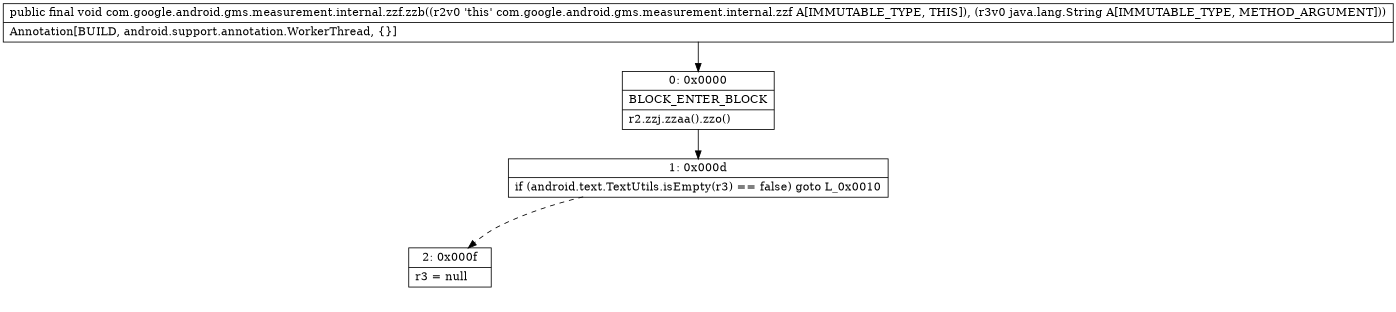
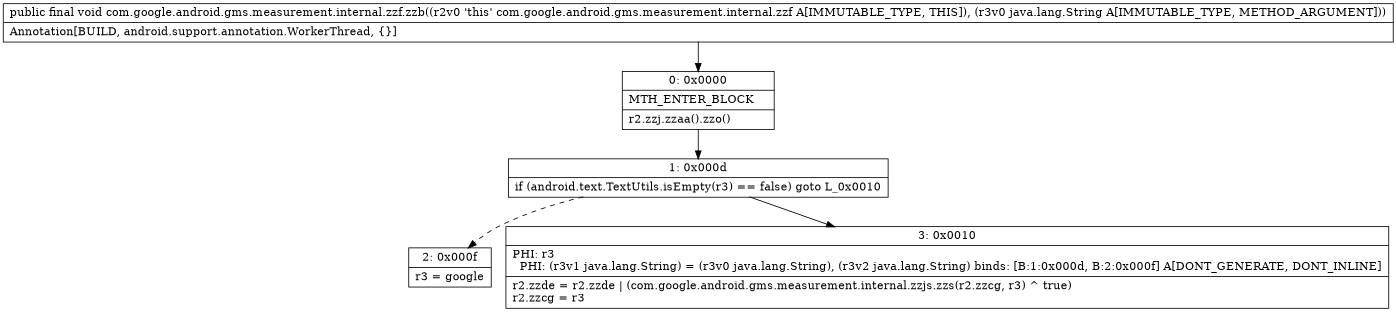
node "0: 0x0000": text "BLOCK_ENTER_BLOCK" -> "MTH_ENTER_BLOCK"
node "3: 0x0010": added
node "2: 0x000f": text "r3 = null" -> "r3 = google"
